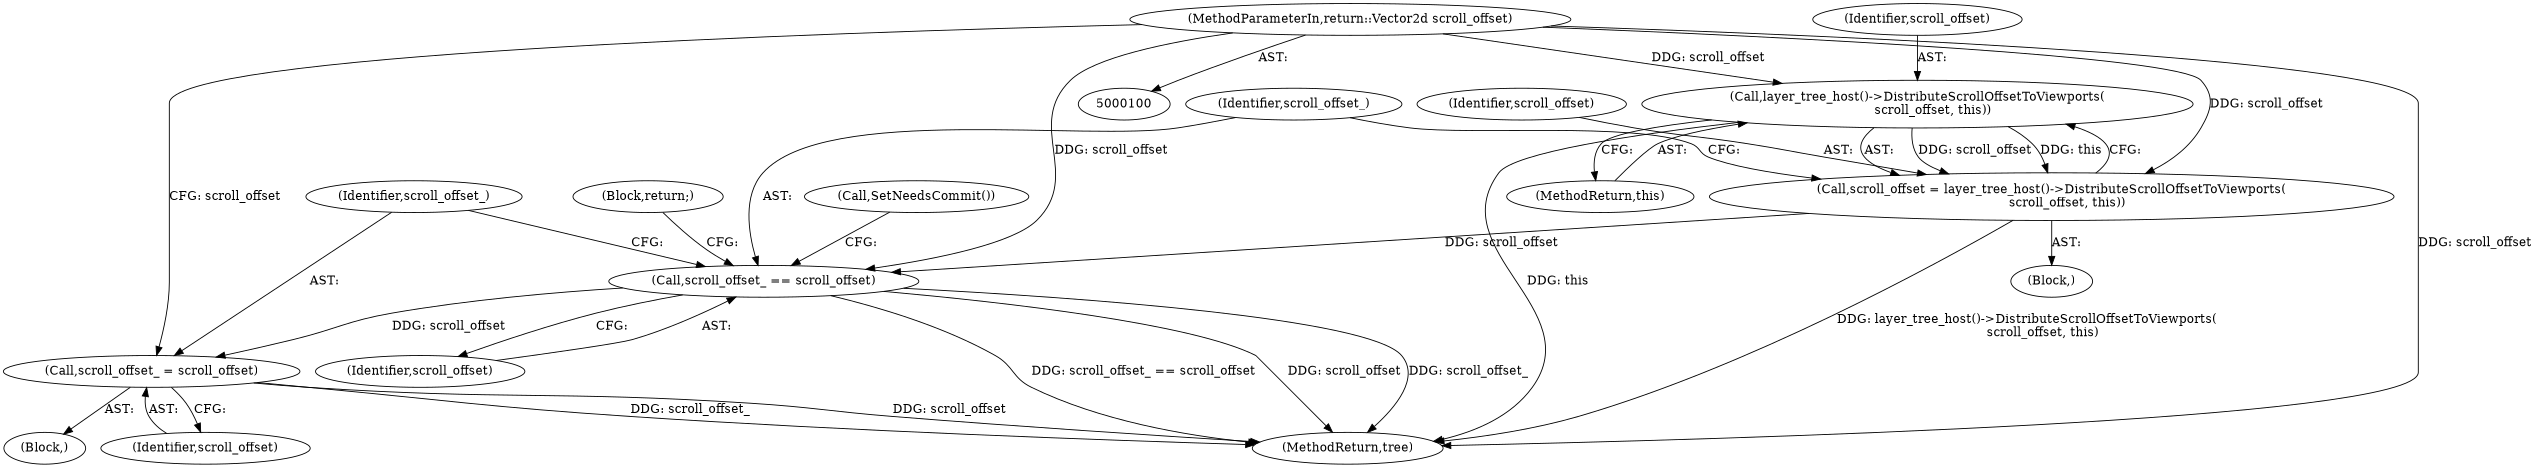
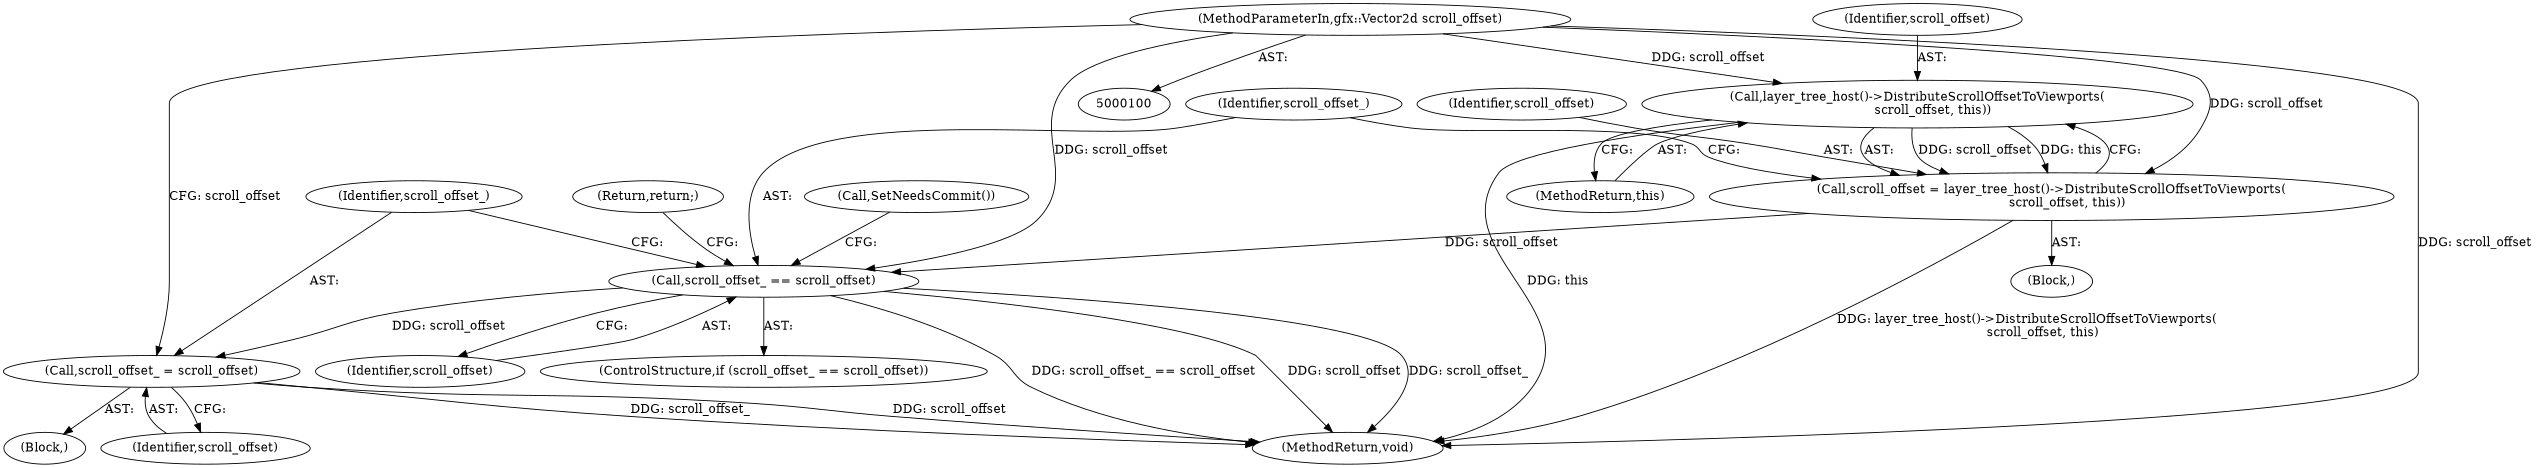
node "(MethodParameterIn,return::Vector2d scroll_offset)": label "(MethodParameterIn,return::Vector2d scroll_offset)" -> "(MethodParameterIn,gfx::Vector2d scroll_offset)"
node "(Block,return;)": label "(Block,return;)" -> "(Return,return;)"
node "(ControlStructure,if (scroll_offset_ == scroll_offset))": added
node "(MethodReturn,tree)": label "(MethodReturn,tree)" -> "(MethodReturn,void)"
